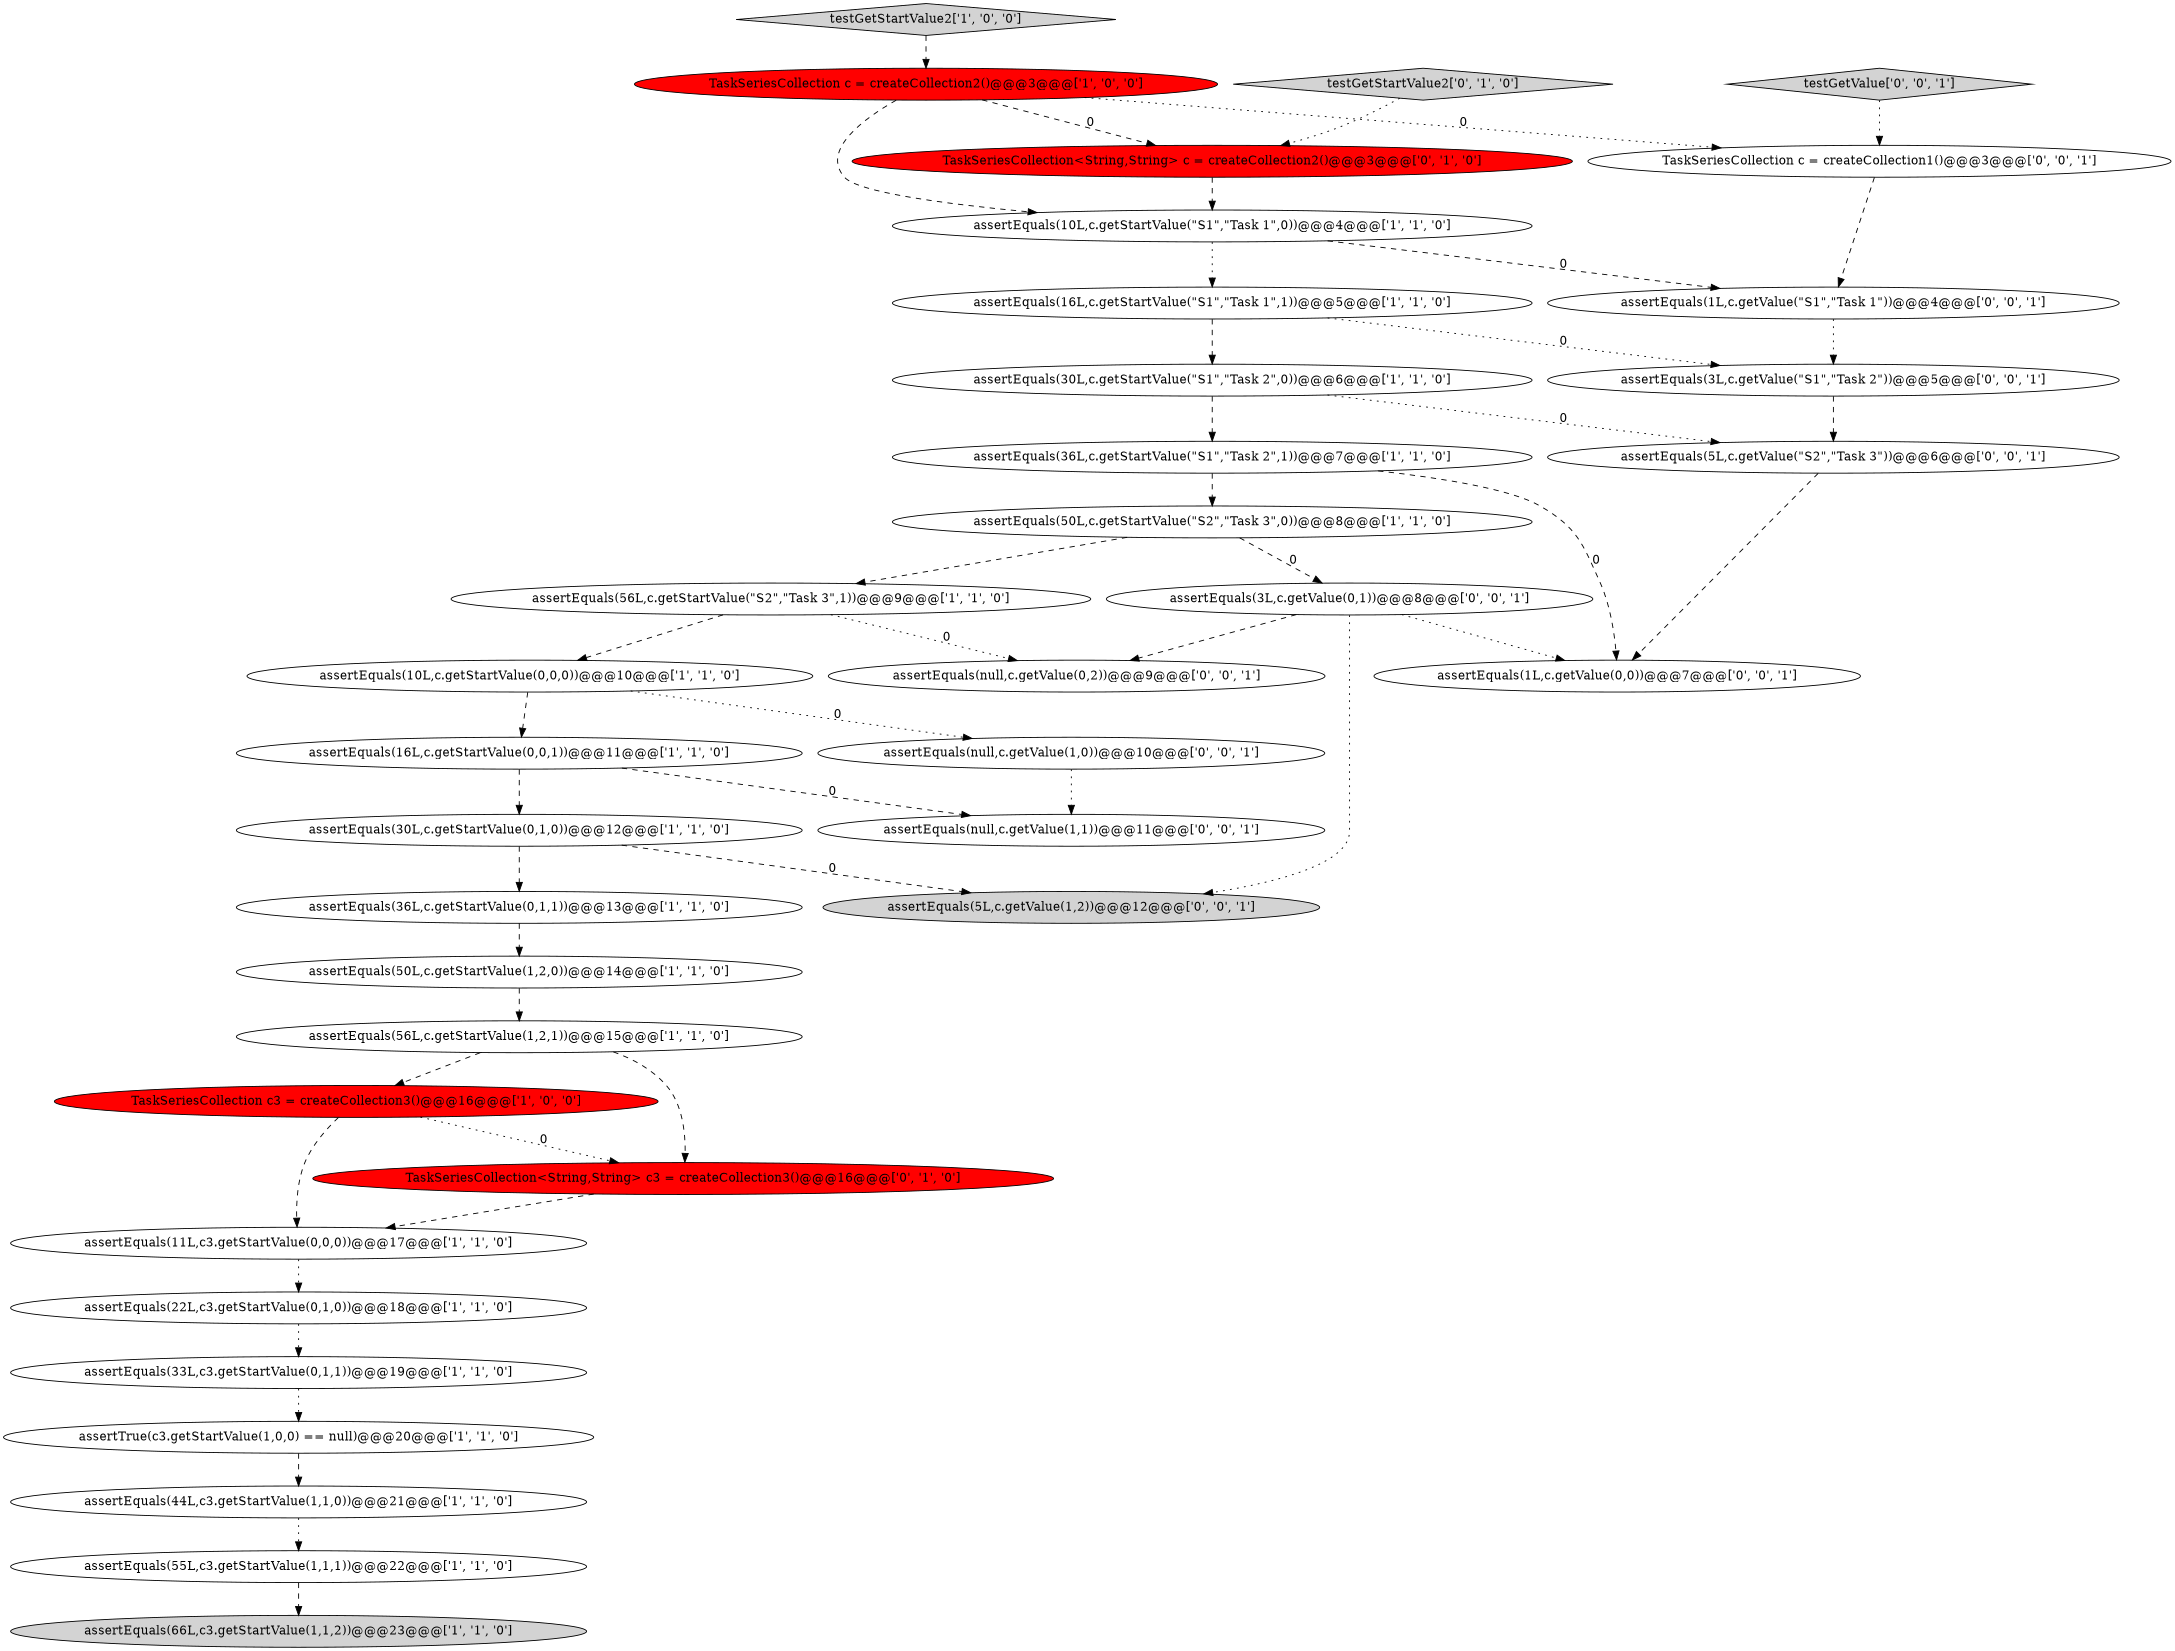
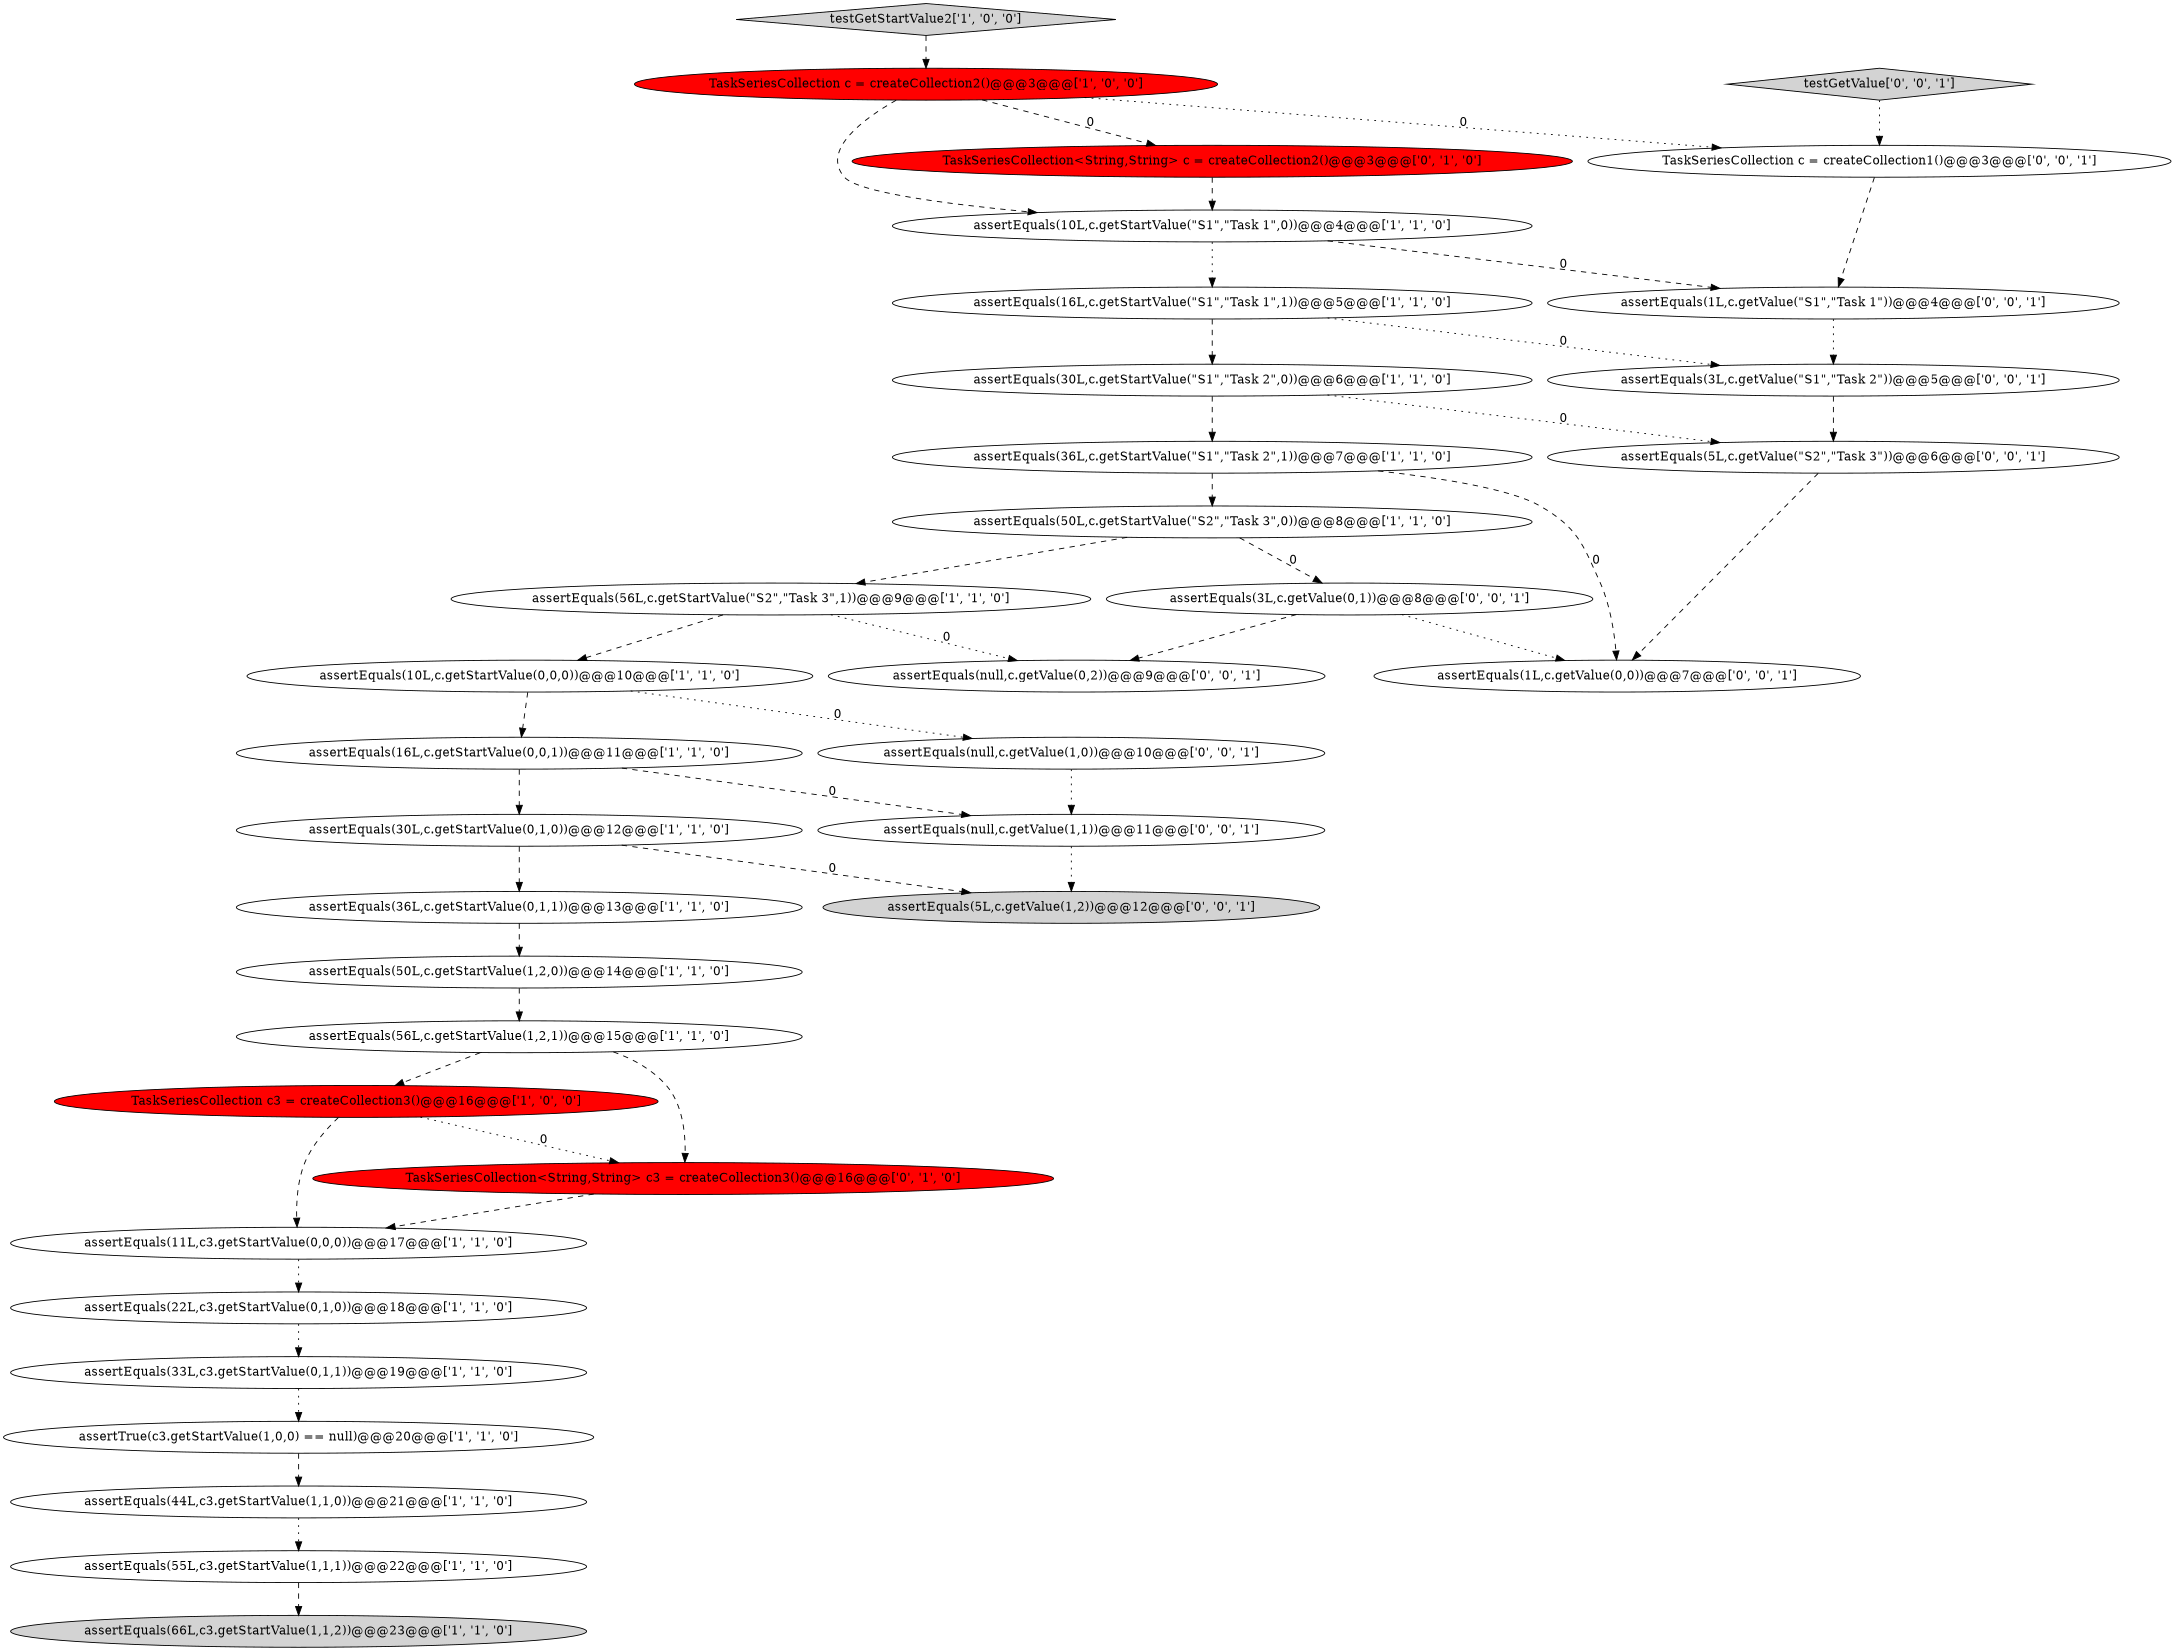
node "testGetStartValue2['0', '1', '0']": removed
edge "assertEquals(3L,c.getValue(0,1))@@@8@@@['0', '0', '1']" -> "assertEquals(5L,c.getValue(1,2))@@@12@@@['0', '0', '1']": now "assertEquals(null,c.getValue(1,1))@@@11@@@['0', '0', '1']" -> "assertEquals(5L,c.getValue(1,2))@@@12@@@['0', '0', '1']"
